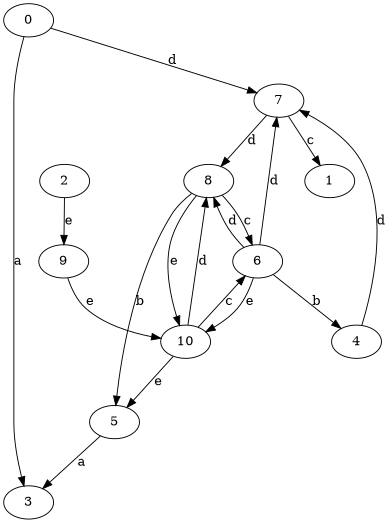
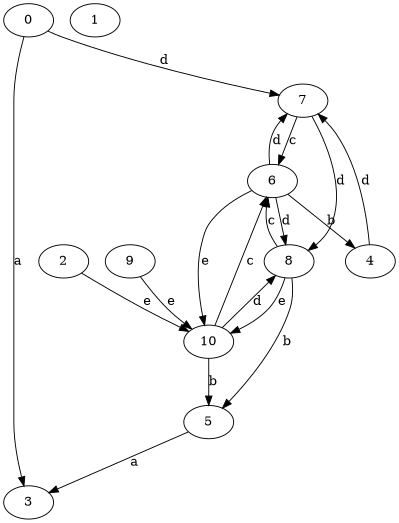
edge "7" -> "1": now "7" -> "6"
edge "2" -> "9": now "2" -> "10"
edge "10" -> "5": label "e" -> "b"
